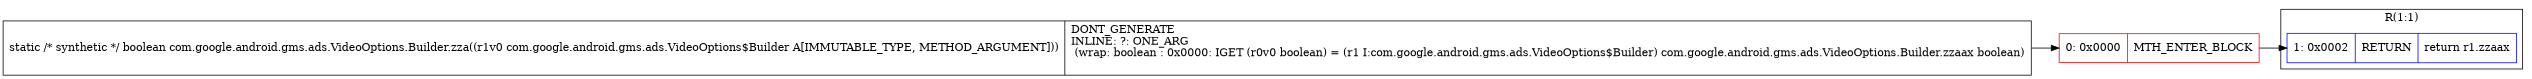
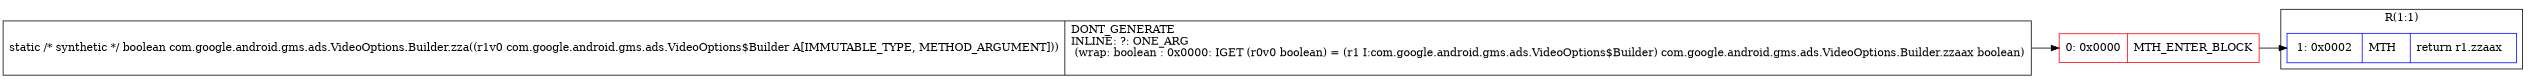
node "1: 0x0002": text "RETURN" -> "MTH"
